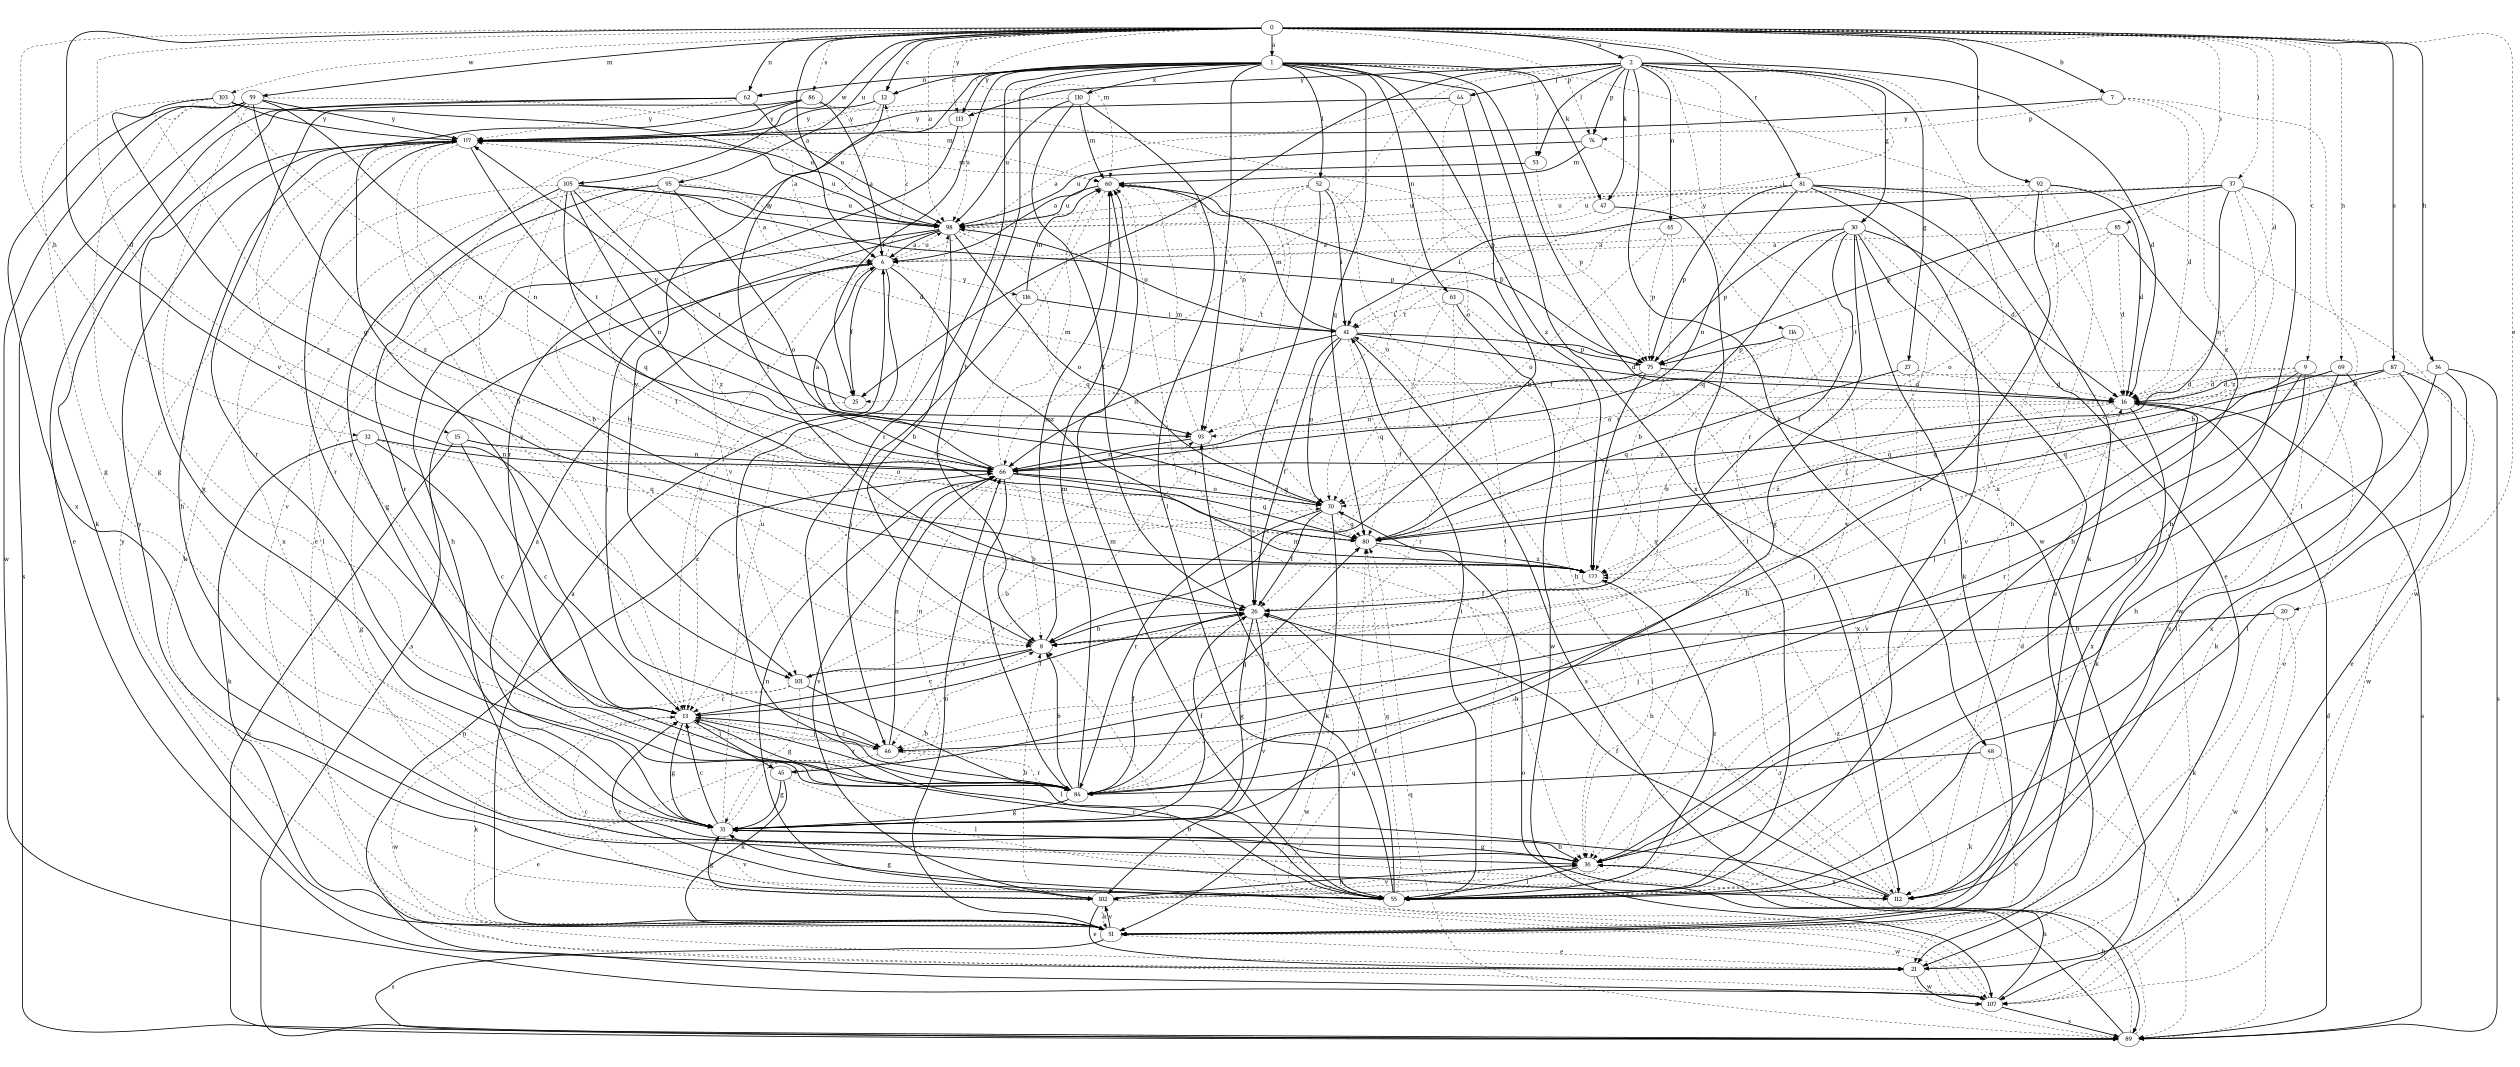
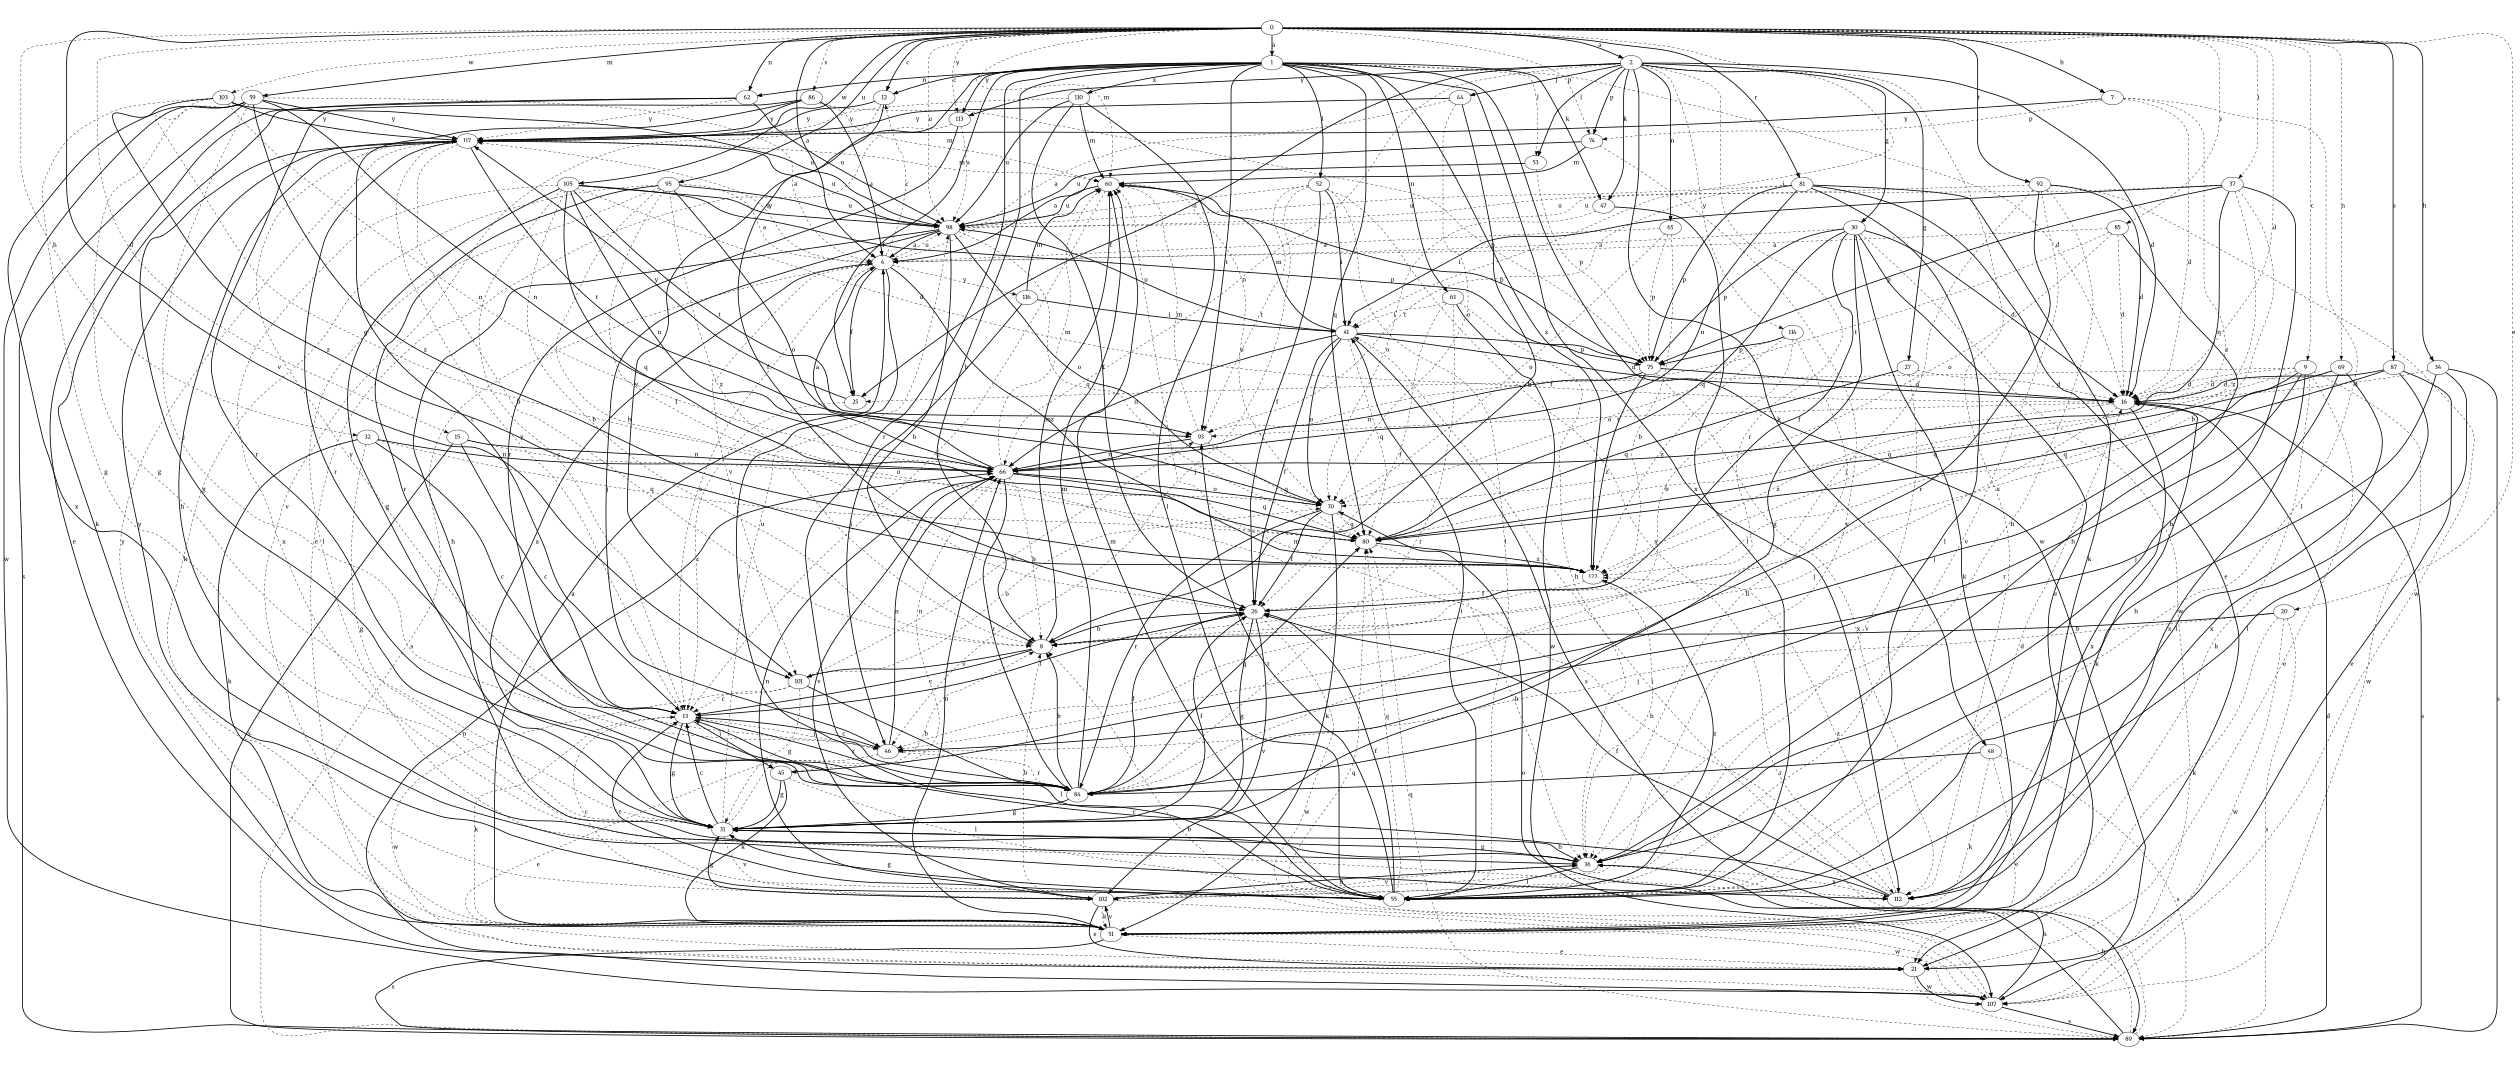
edge "4" -> "89": style bold -> dashed
